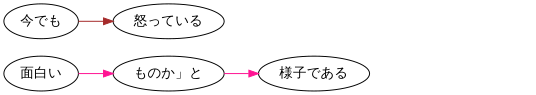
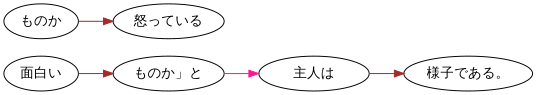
node "今でも": label "今でも" -> "ものか"
edge "面白い" -> "ものか」と": color deeppink -> brown
node "様子である": label "様子である" -> "主人は"
node "様子である。": added
